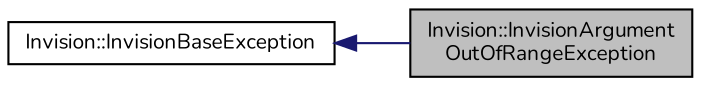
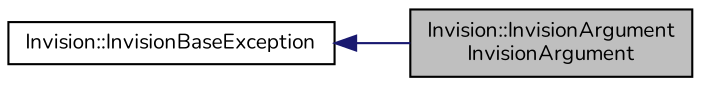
node "Invision::InvisionArgument OutOfRangeException": label "Invision::InvisionArgument OutOfRangeException" -> "Invision::InvisionArgument InvisionArgument"
